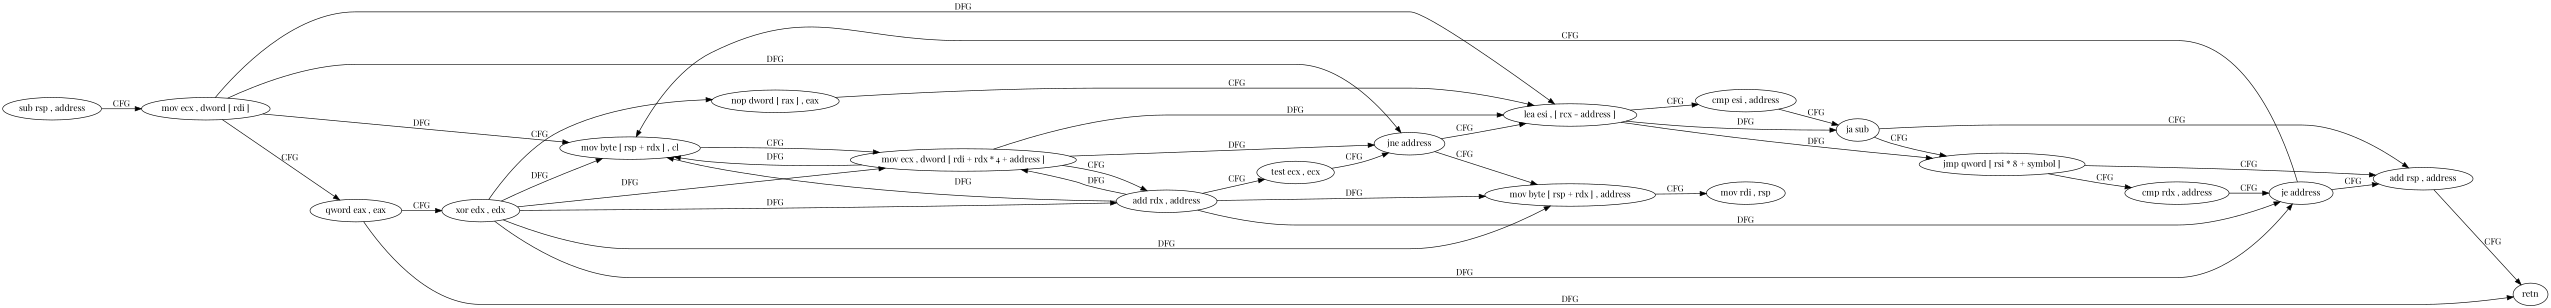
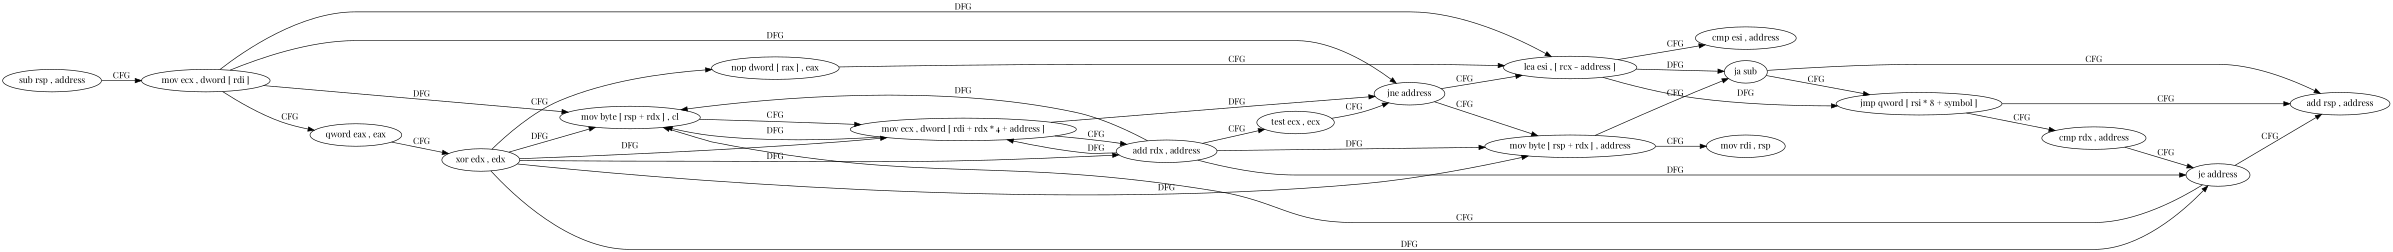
edge "mov ecx , dword [ rdi + rdx * 4 + address ]" -> "lea esi , [ rcx - address ]": removed, label "DFG"
edge "cmp esi , address" -> "ja sub": now "mov byte [ rsp + rdx ] , address" -> "ja sub"
node "retn": removed
